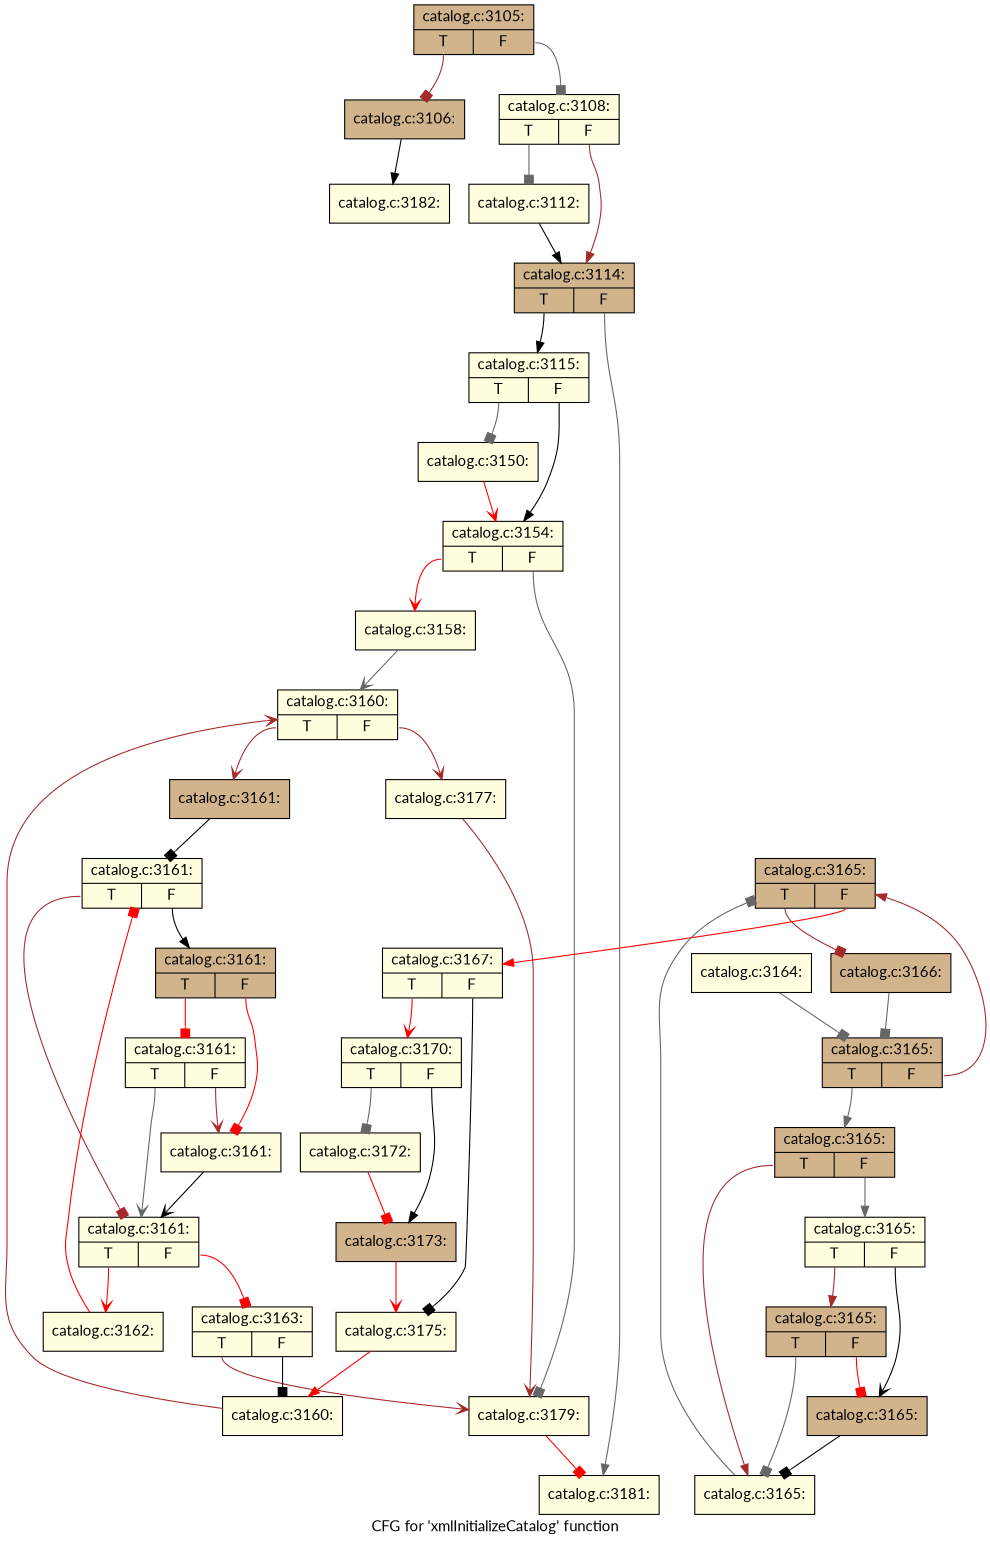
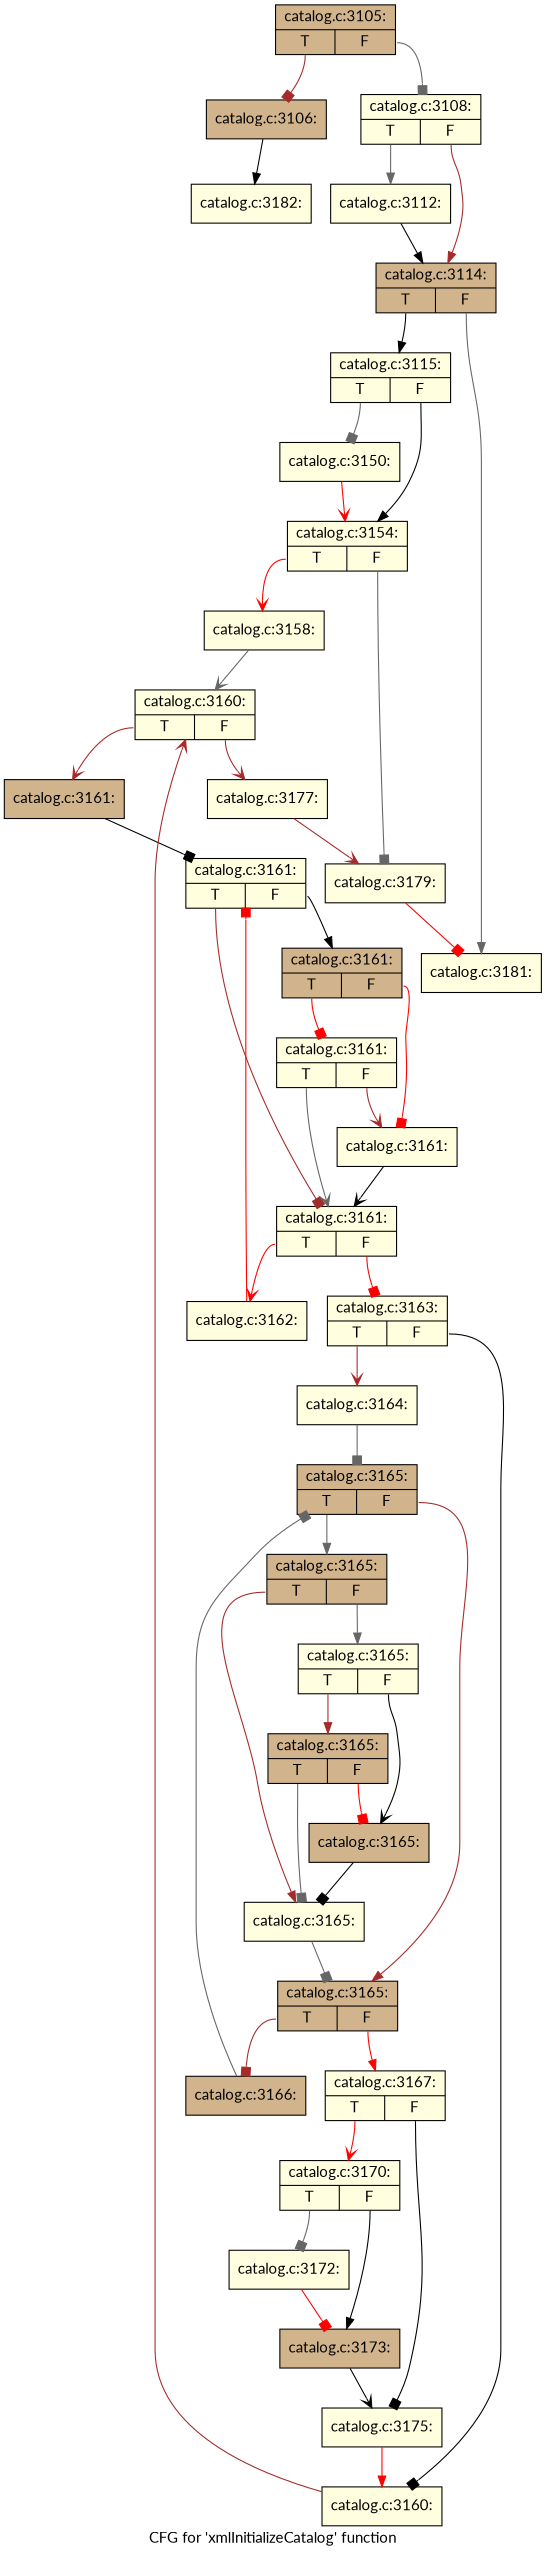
edge "catalog.c:3108:" -> "catalog.c:3112:": arrowhead box -> normal
edge "catalog.c:3173:" -> "catalog.c:3175:": color red -> black
edge "catalog.c:3163:" -> "catalog.c:3179:": now "catalog.c:3163:" -> "catalog.c:3164:"
